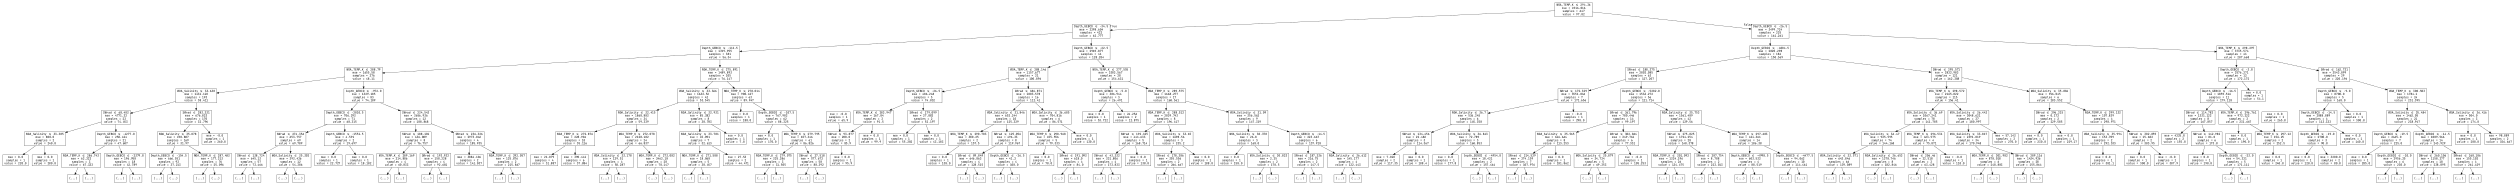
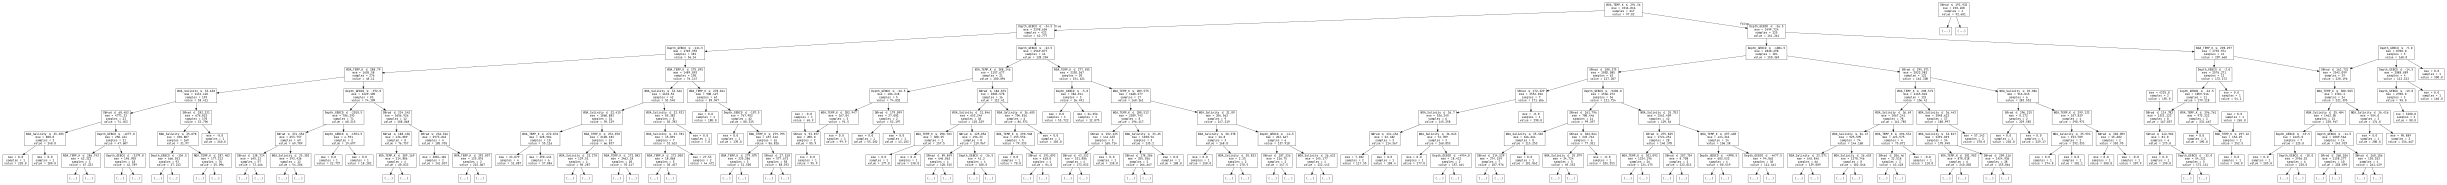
edge "SWrad <= 162.731 mse = 3543.099 samples = 29 value = 220.196" -> "Depth_GEBCO <= -9.0 mse = 8700.0 samples = 5 value = 160.0": reversed
edge "SWrad <= 114.782 mse = 1331.122 samples = 8 value = 167.857" -> "mse = 4225.0 samples = 2 value = 155.0": reversed
edge "SWrad <= 188.101 mse = 436.089 samples = 8 value = 76.757" -> "SWrad <= 193.932 mse = 150.228 samples = 4 value = 92.681": removed
node "mse = 0.0 samples = 1 value = 177.0": added
node "mse = 0.0 samples = 1 value = 274.8": added
node "mse = 0.0 samples = 1 value = 120.0": removed
